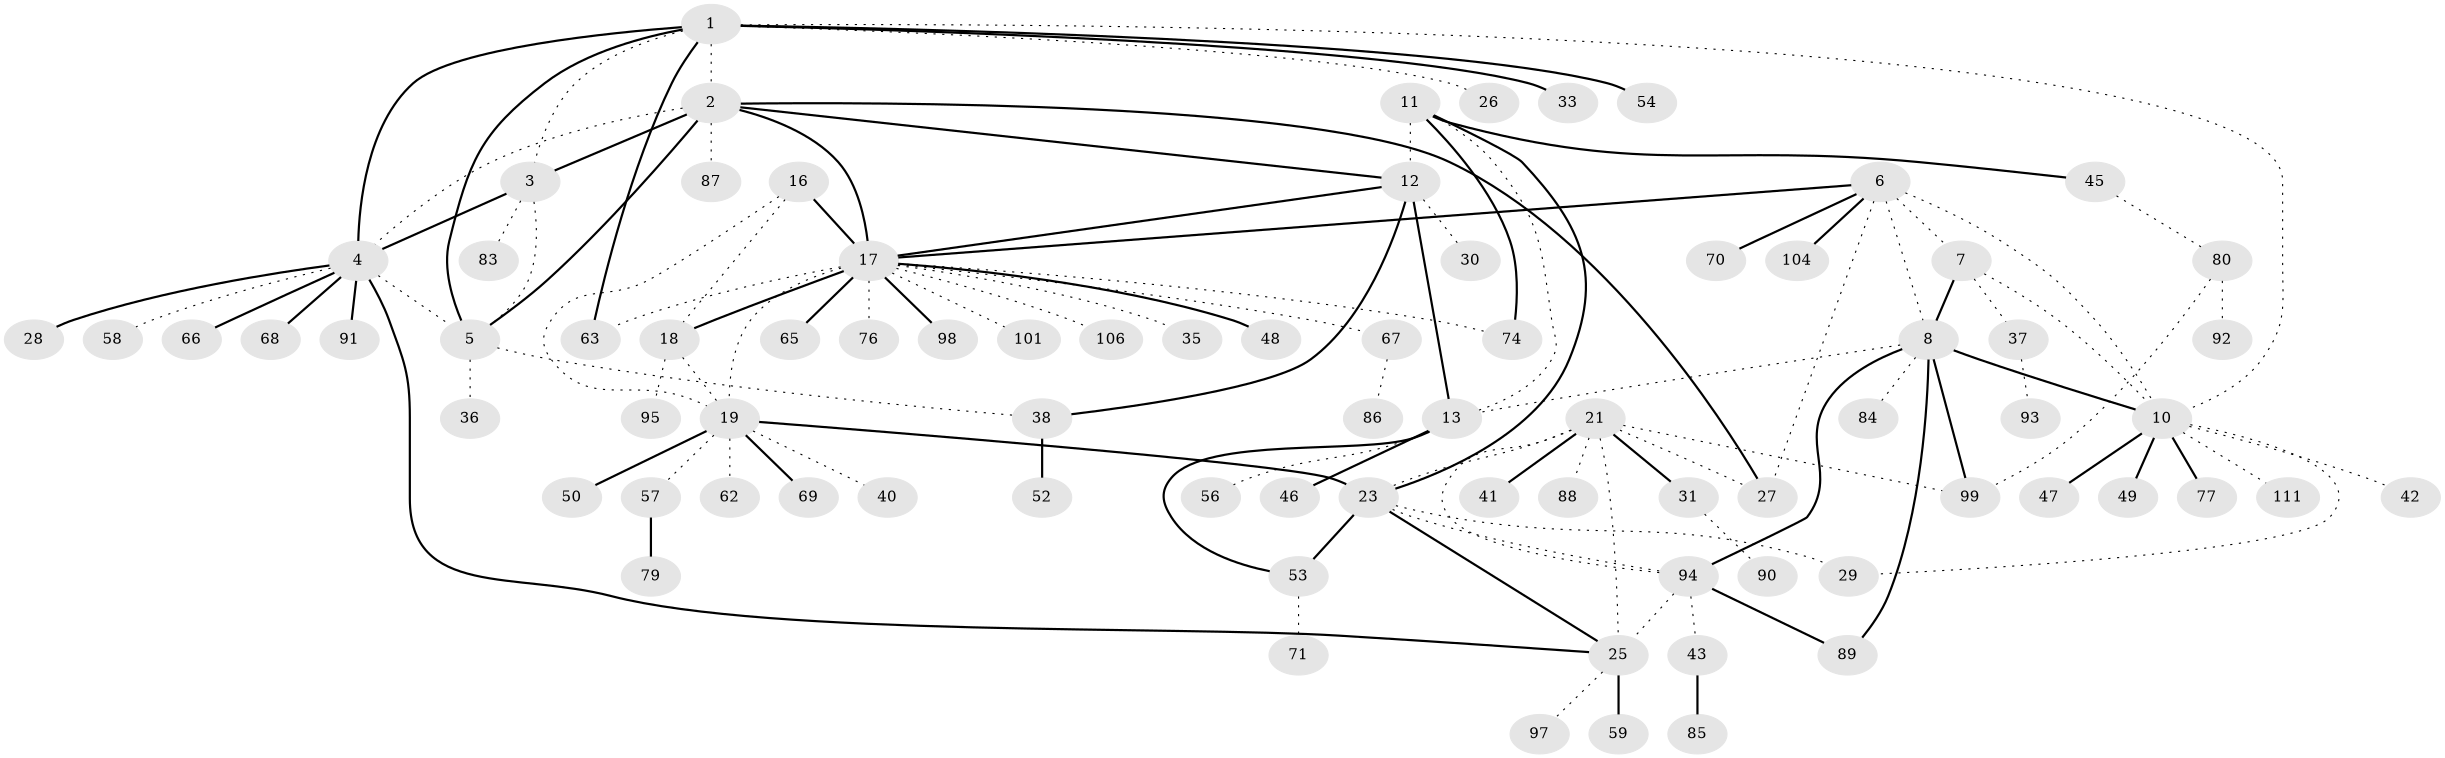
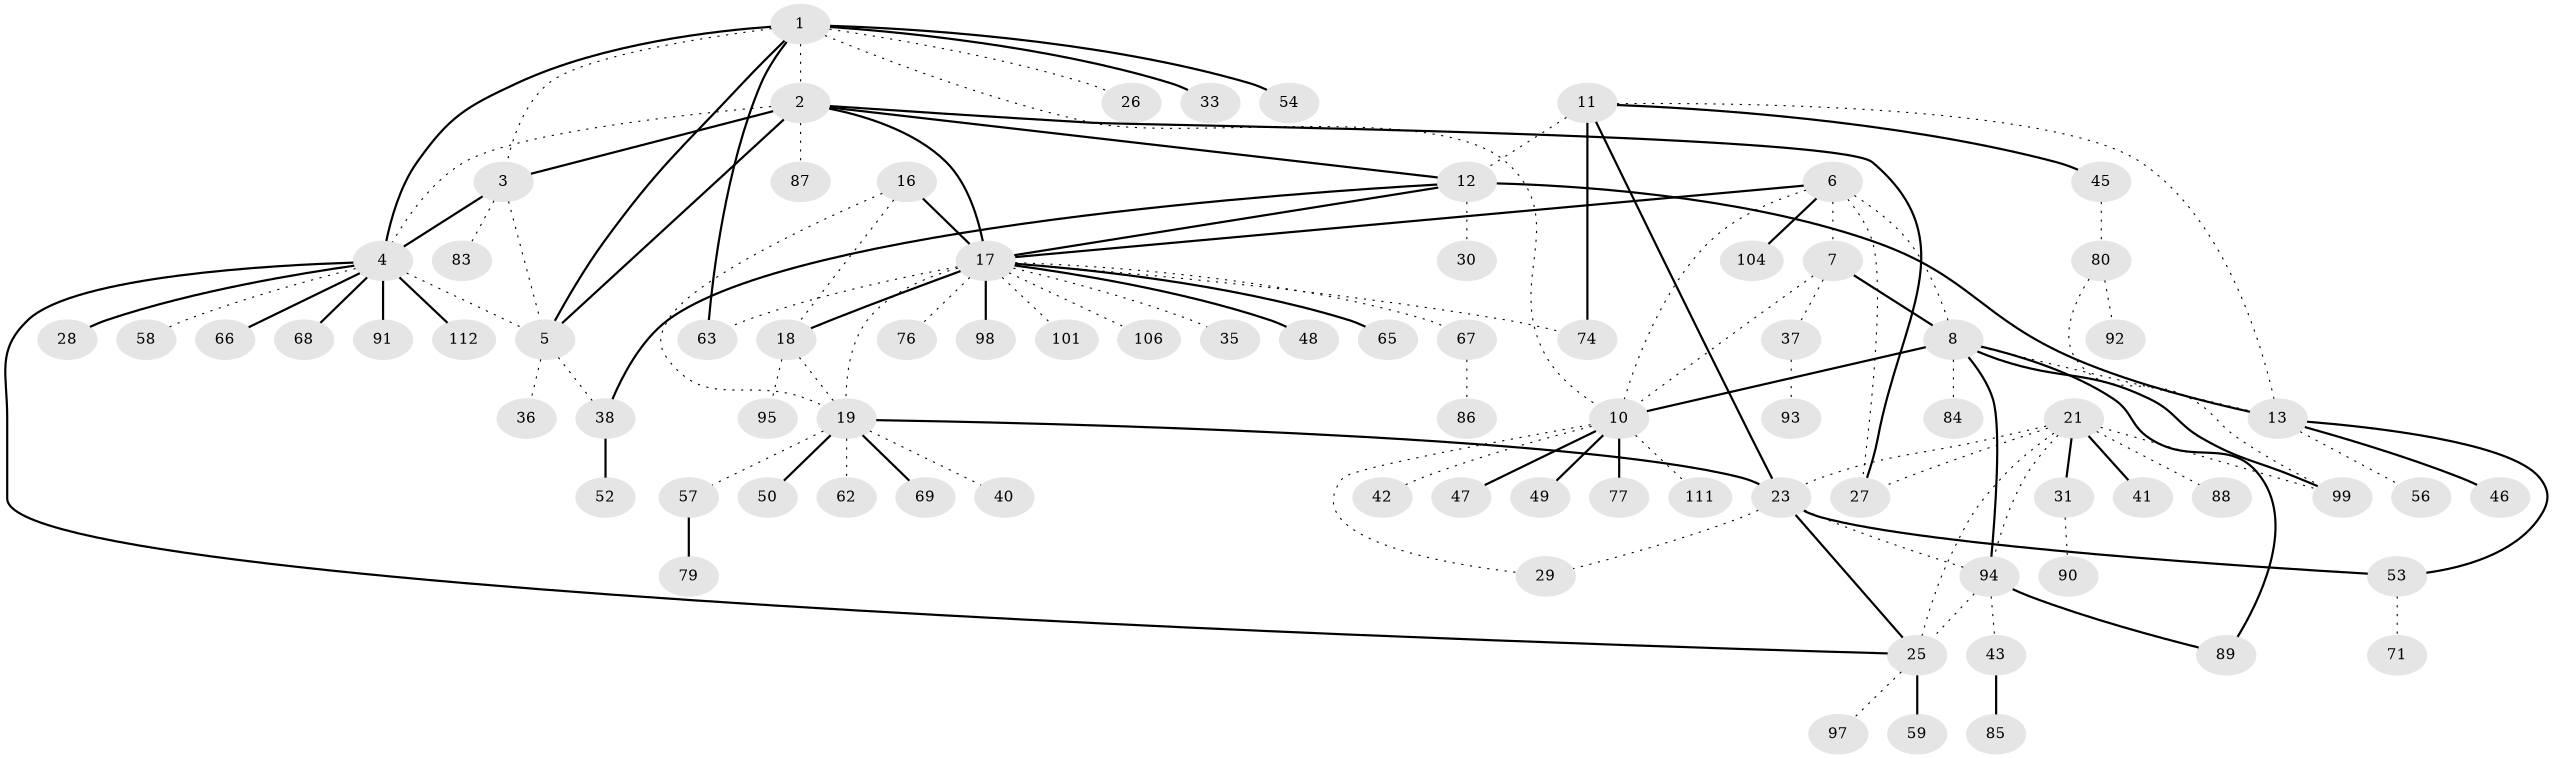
node "70": removed
node "112": added
